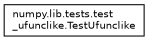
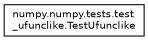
node "numpy.lib.tests.test _ufunclike.TestUfunclike": label "numpy.lib.tests.test _ufunclike.TestUfunclike" -> "numpy.numpy.tests.test _ufunclike.TestUfunclike"
